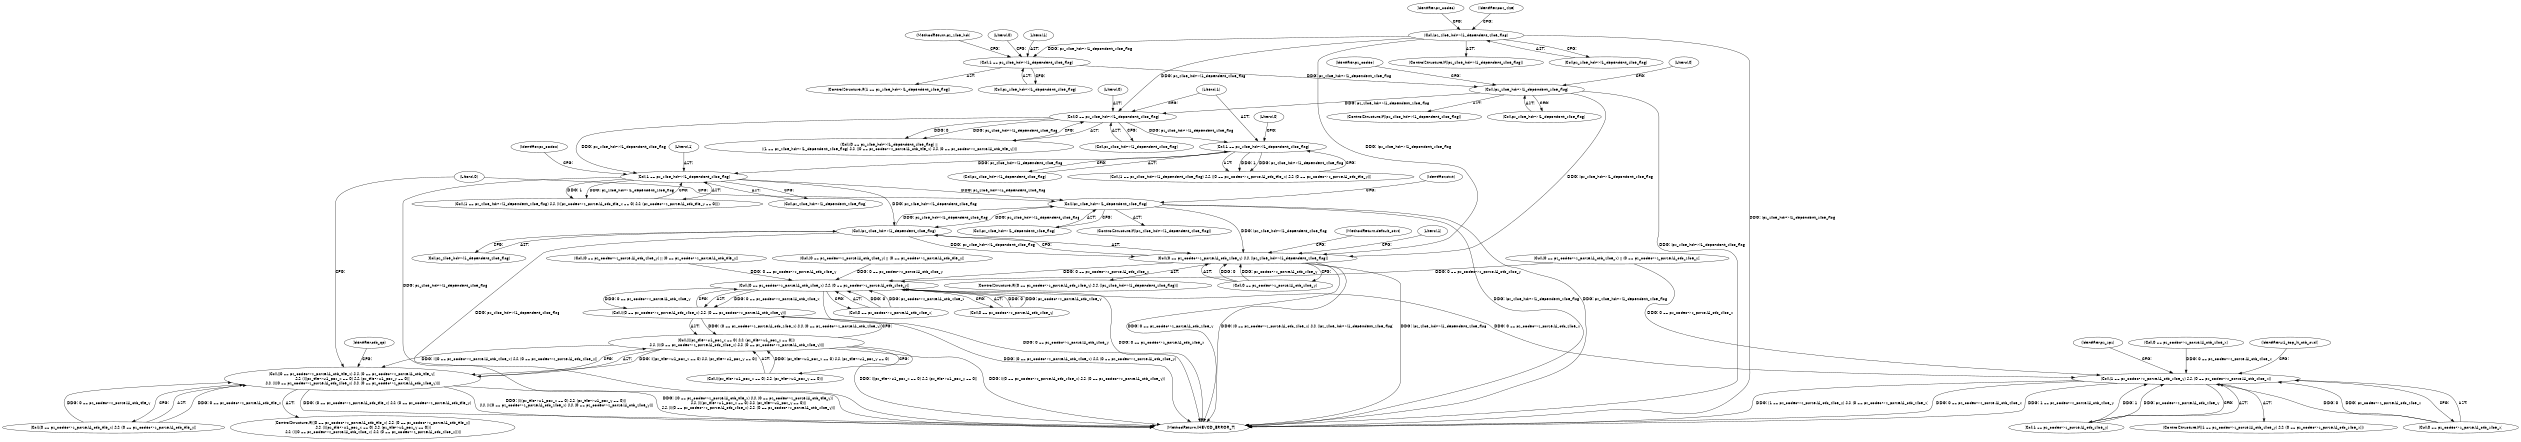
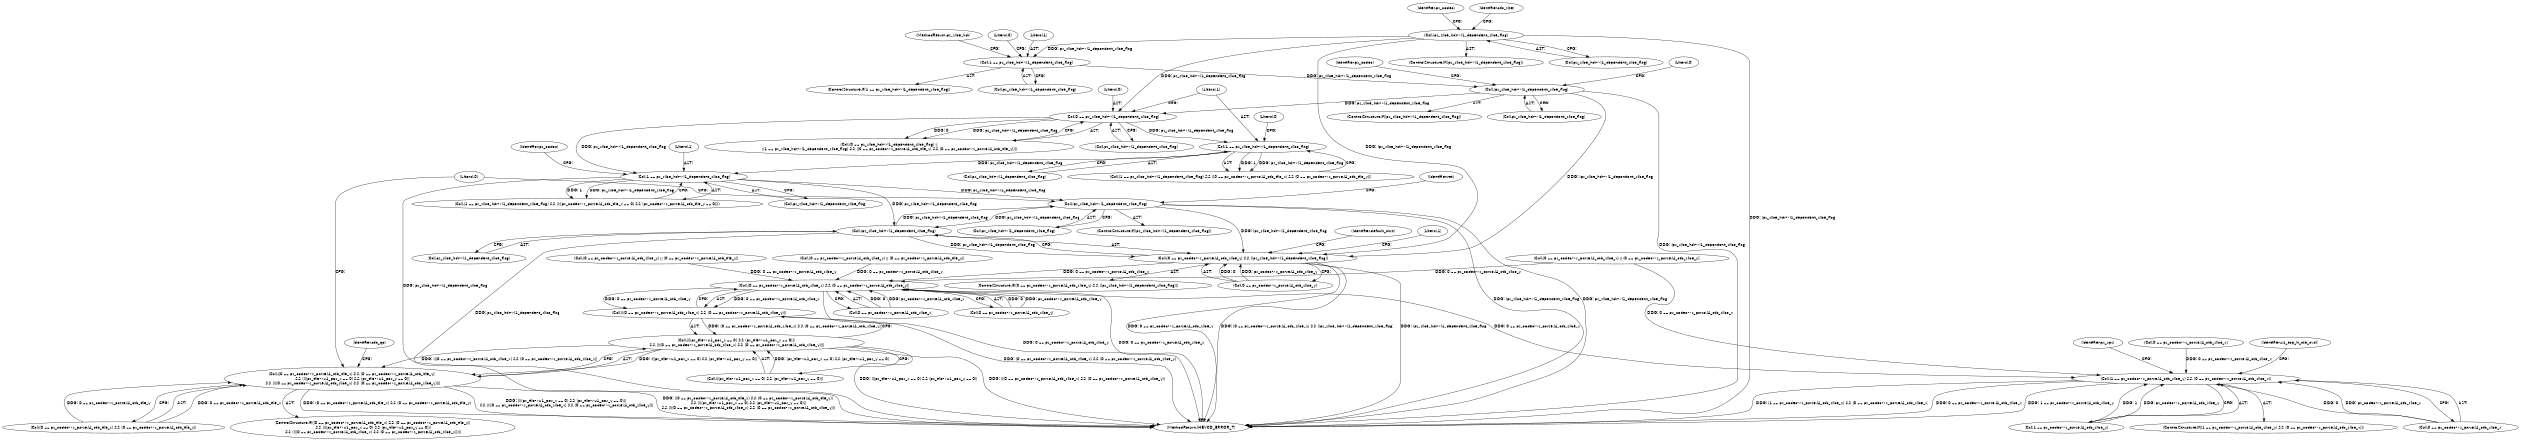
node "(Identifier,pos_size)": label "(Identifier,pos_size)" -> "(Identifier,ctb_size)"
node "(Identifier,ctxt)": label "(Identifier,ctxt)" -> "(Identifier,ret)"
node "(MethodReturn,default_ctxt)": label "(MethodReturn,default_ctxt)" -> "(Identifier,default_ctxt)"
